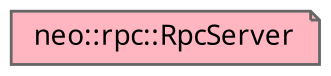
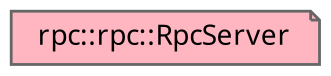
node "neo::rpc::RpcServer": label "neo::rpc::RpcServer" -> "rpc::rpc::RpcServer"
